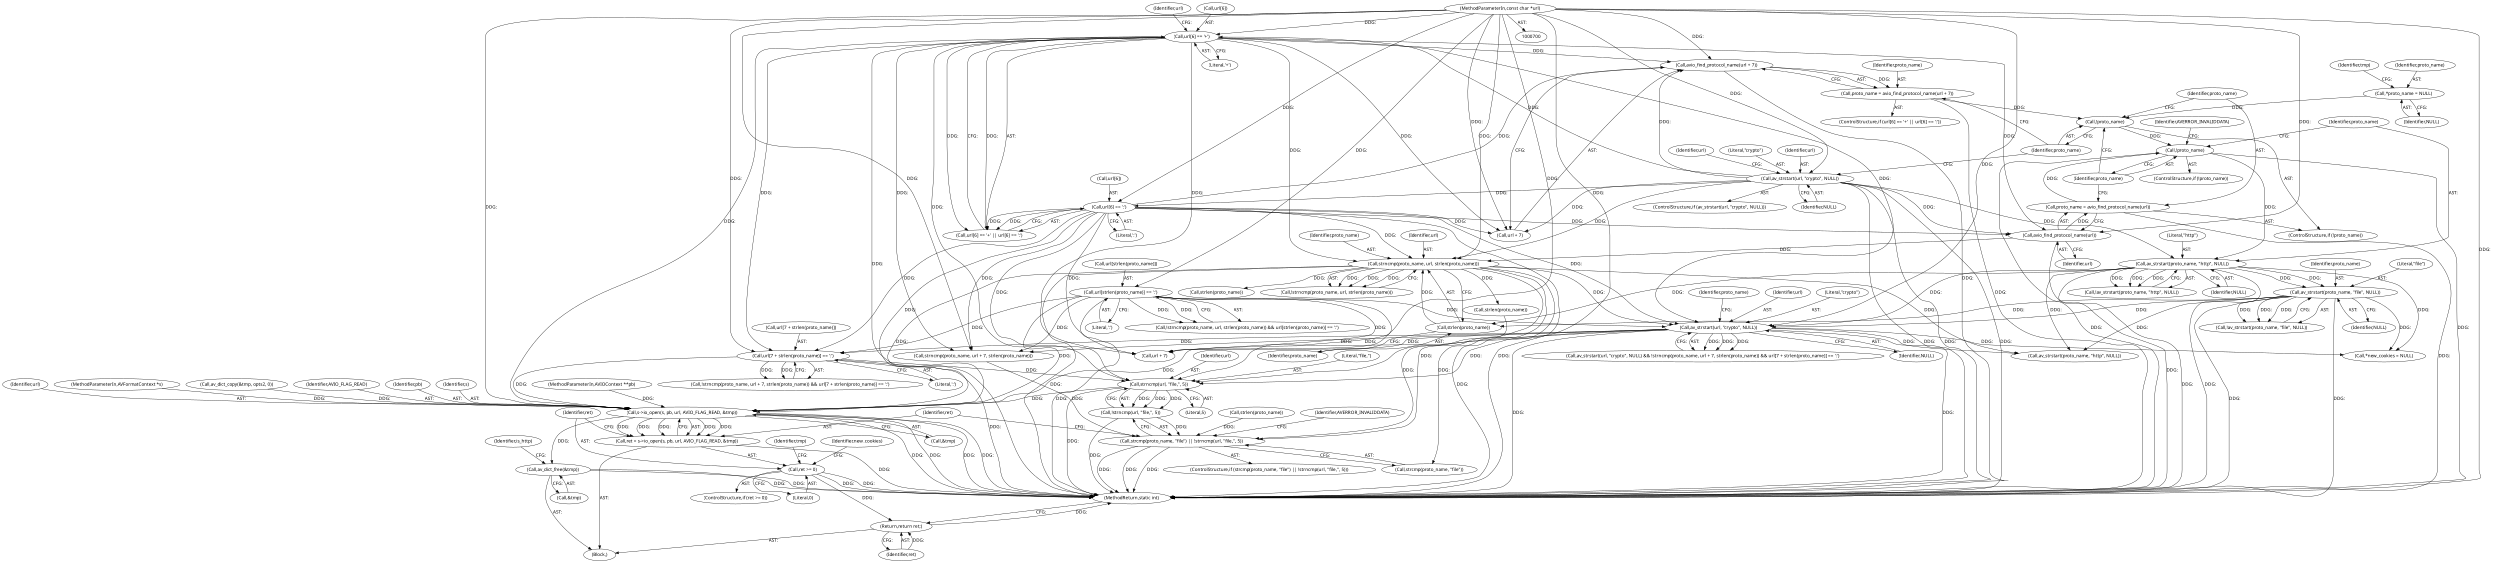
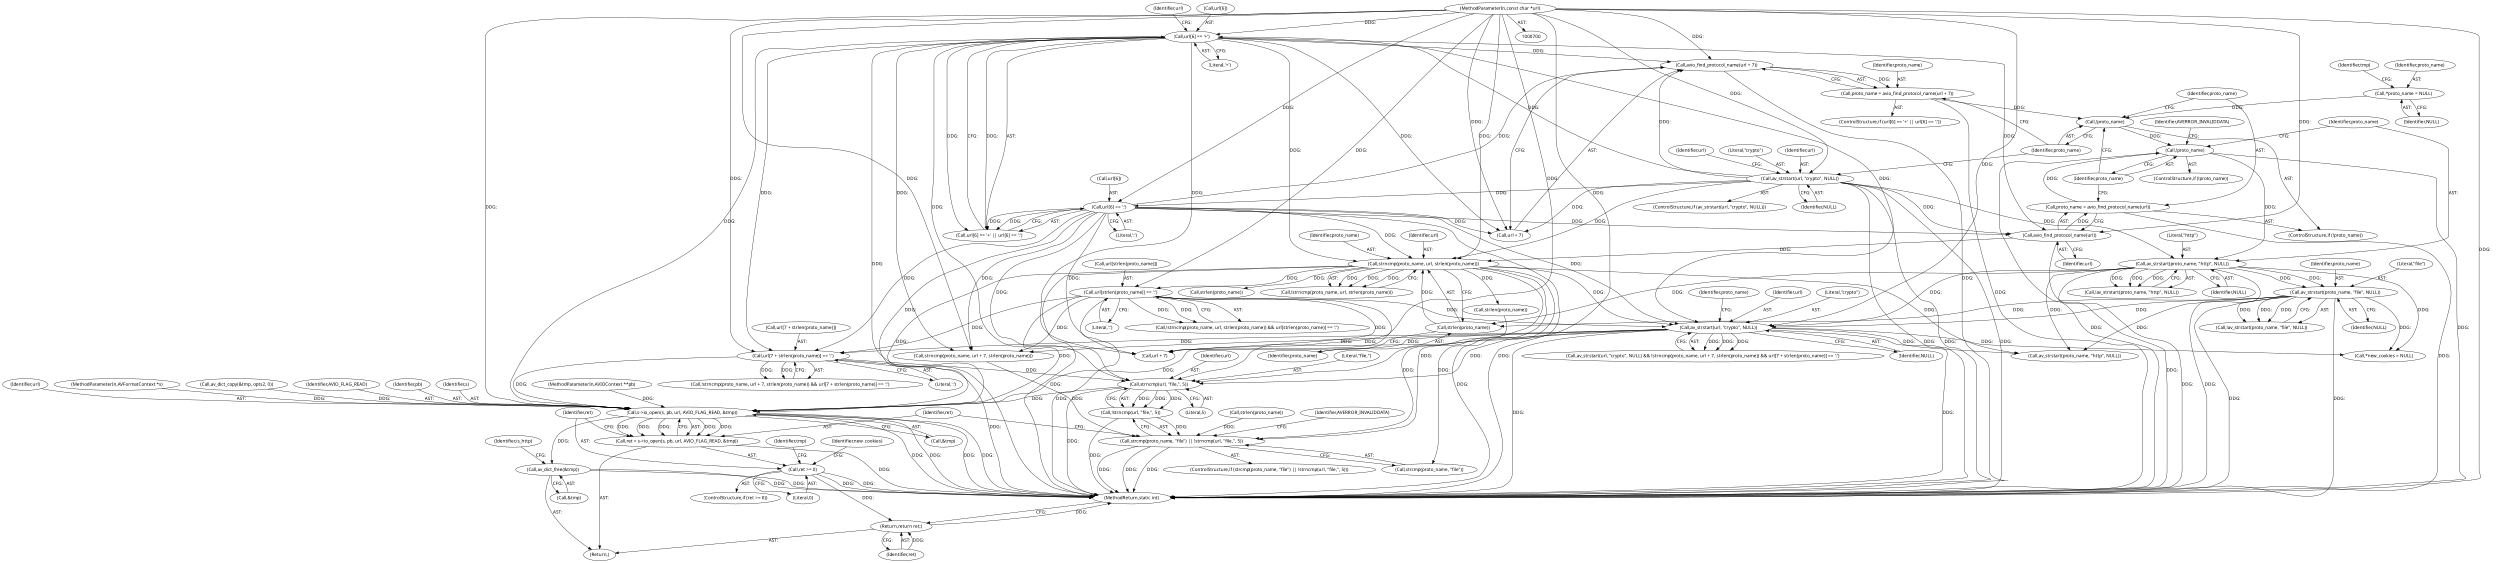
edge "(Call,strncmp(proto_name, url, strlen(proto_name)))" -> "(Call,url[strlen(proto_name)] == ':')": added, label "DDG:"
node "(Block,)": label "(Block,)" -> "(Return,)"
